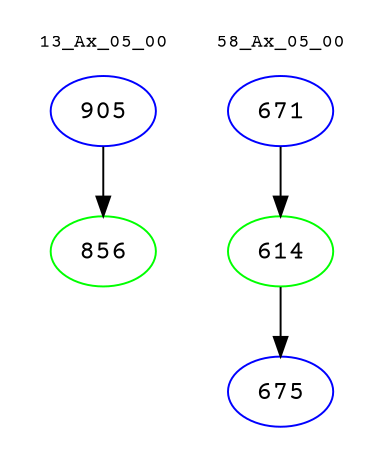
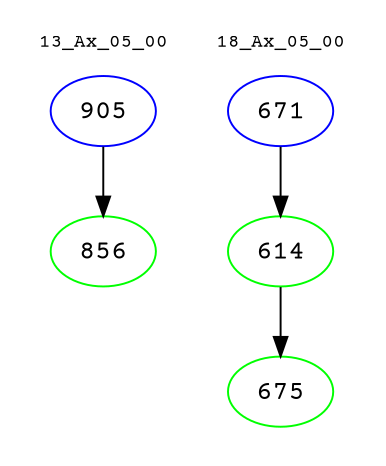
cluster "58_Ax_05_00": label "58_Ax_05_00" -> "18_Ax_05_00"
node "675": color blue -> green
